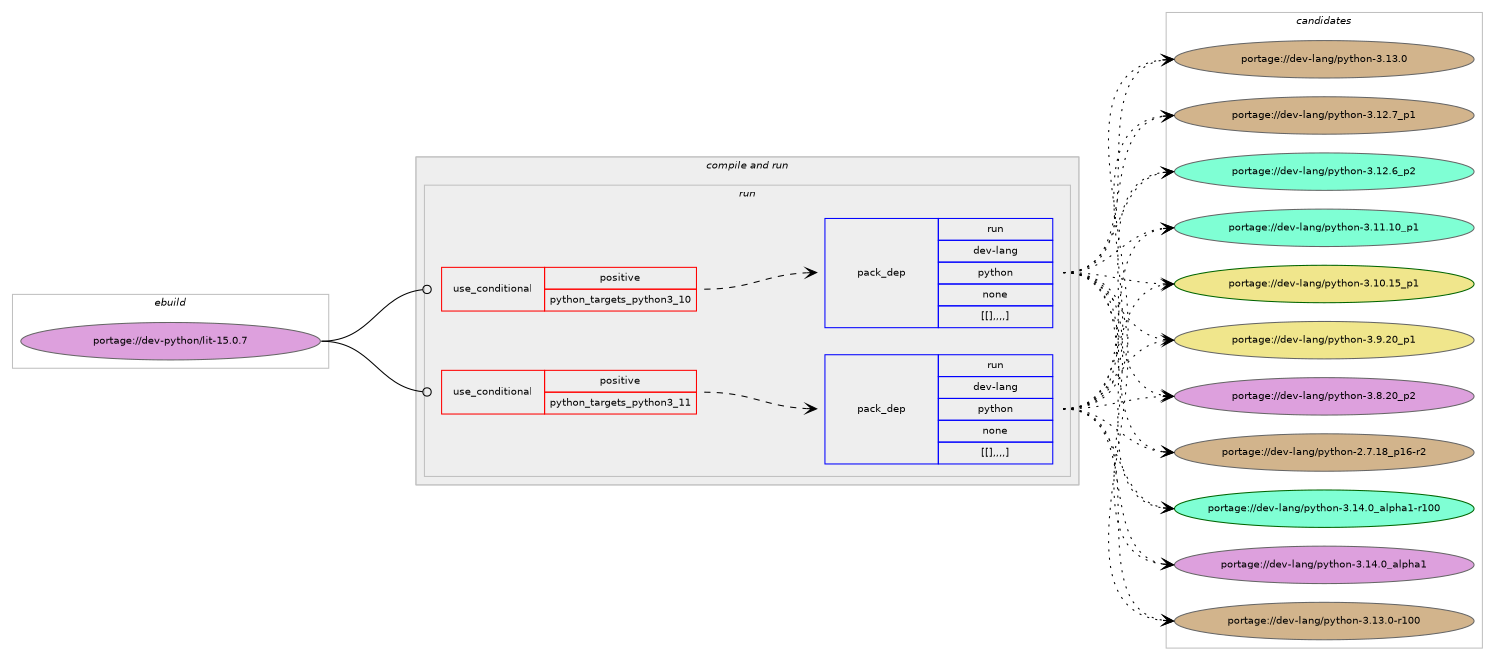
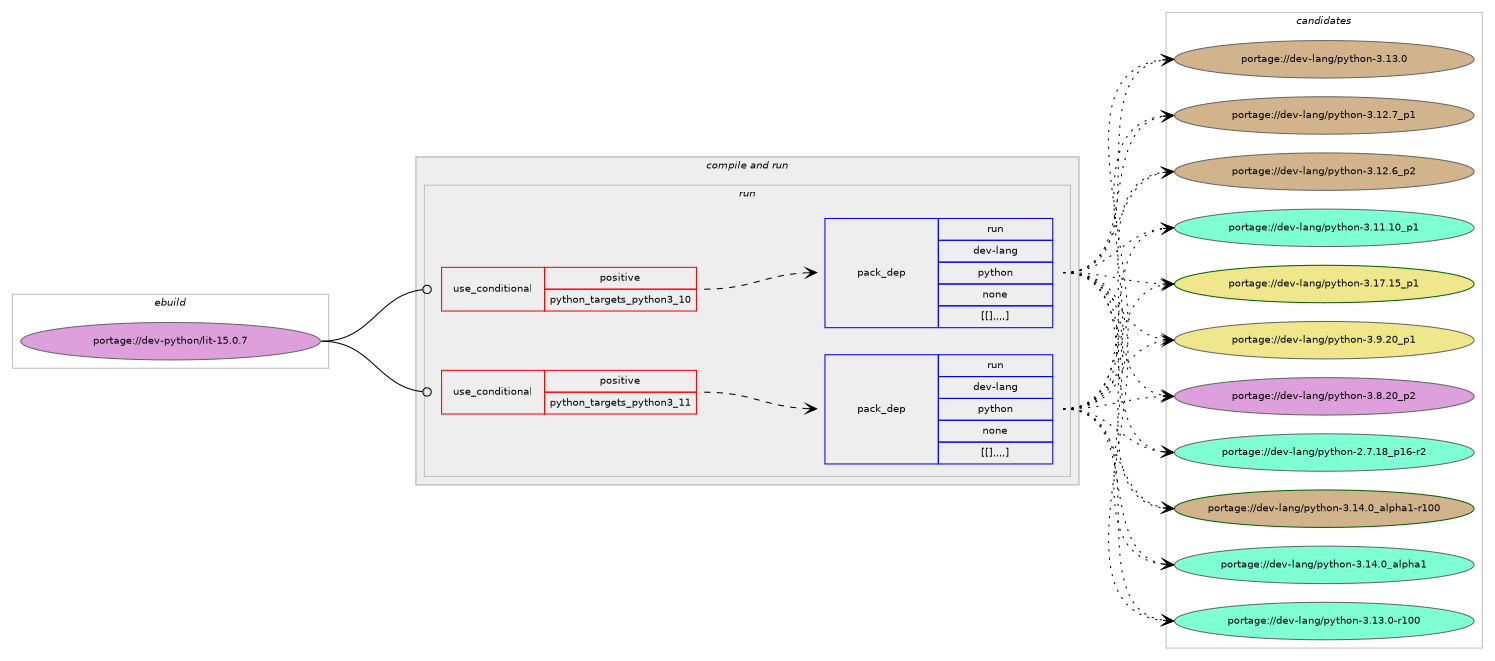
node "portage://dev-lang/python-3.12.6_p2": fillcolor aquamarine -> tan
node "portage://dev-lang/python-3.10.15_p1": label "portage://dev-lang/python-3.10.15_p1" -> "portage://dev-lang/python-3.17.15_p1"
node "portage://dev-lang/python-2.7.18_p16-r2": fillcolor tan -> aquamarine
node "portage://dev-lang/python-3.14.0_alpha1-r100": fillcolor aquamarine -> tan
node "portage://dev-lang/python-3.14.0_alpha1": fillcolor plum -> aquamarine
node "portage://dev-lang/python-3.13.0-r100": fillcolor tan -> aquamarine
